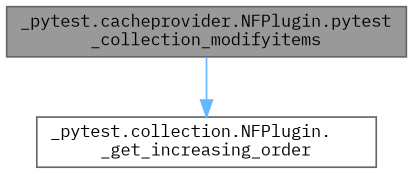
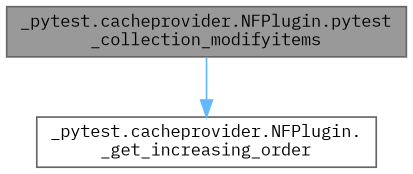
node "_pytest.collection.NFPlugin. _get_increasing_order": label "_pytest.collection.NFPlugin. _get_increasing_order" -> "_pytest.cacheprovider.NFPlugin. _get_increasing_order"
